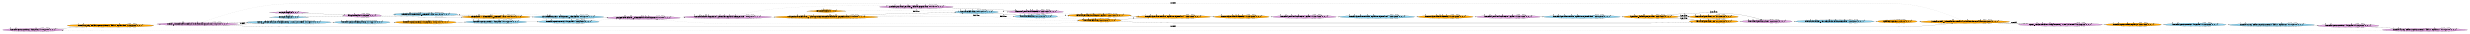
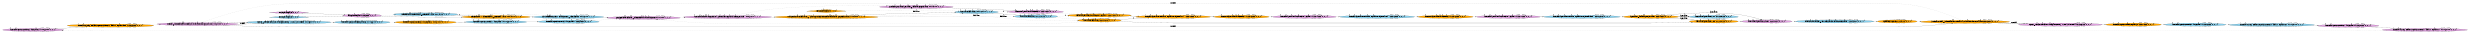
node "assertValues(bytesValues,0,two())@@@20@@@['0', '0', '1']": fillcolor orange -> skyblue
